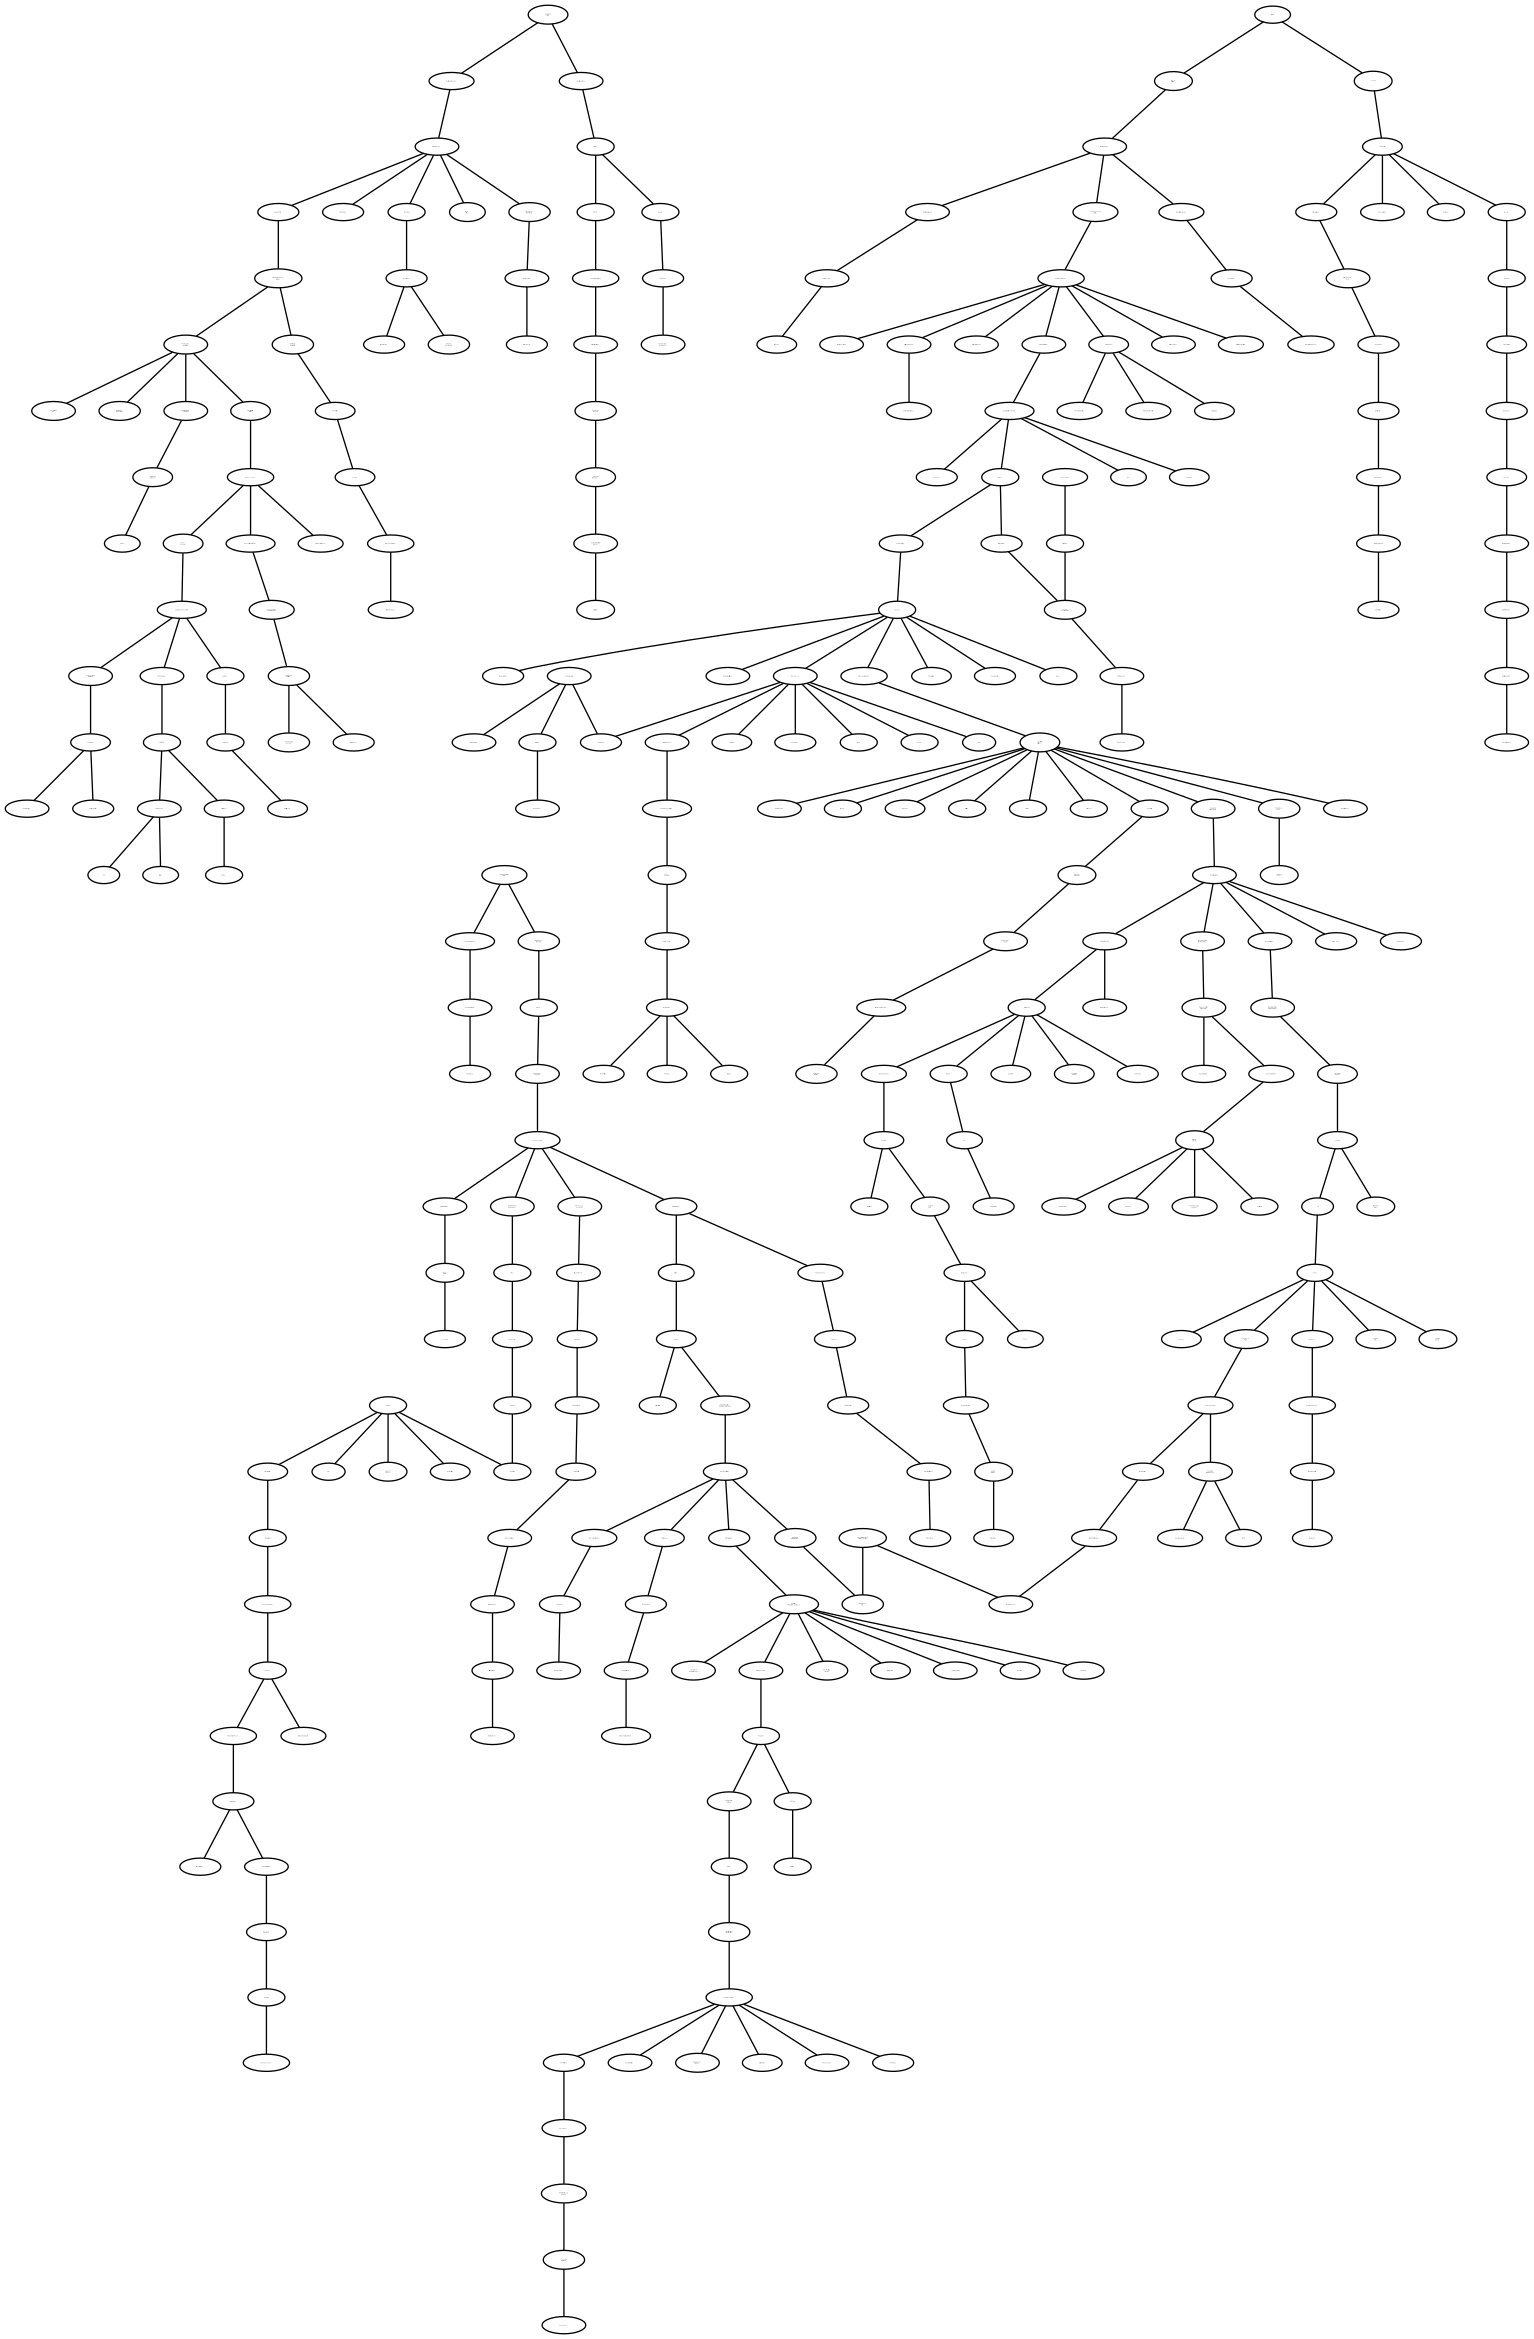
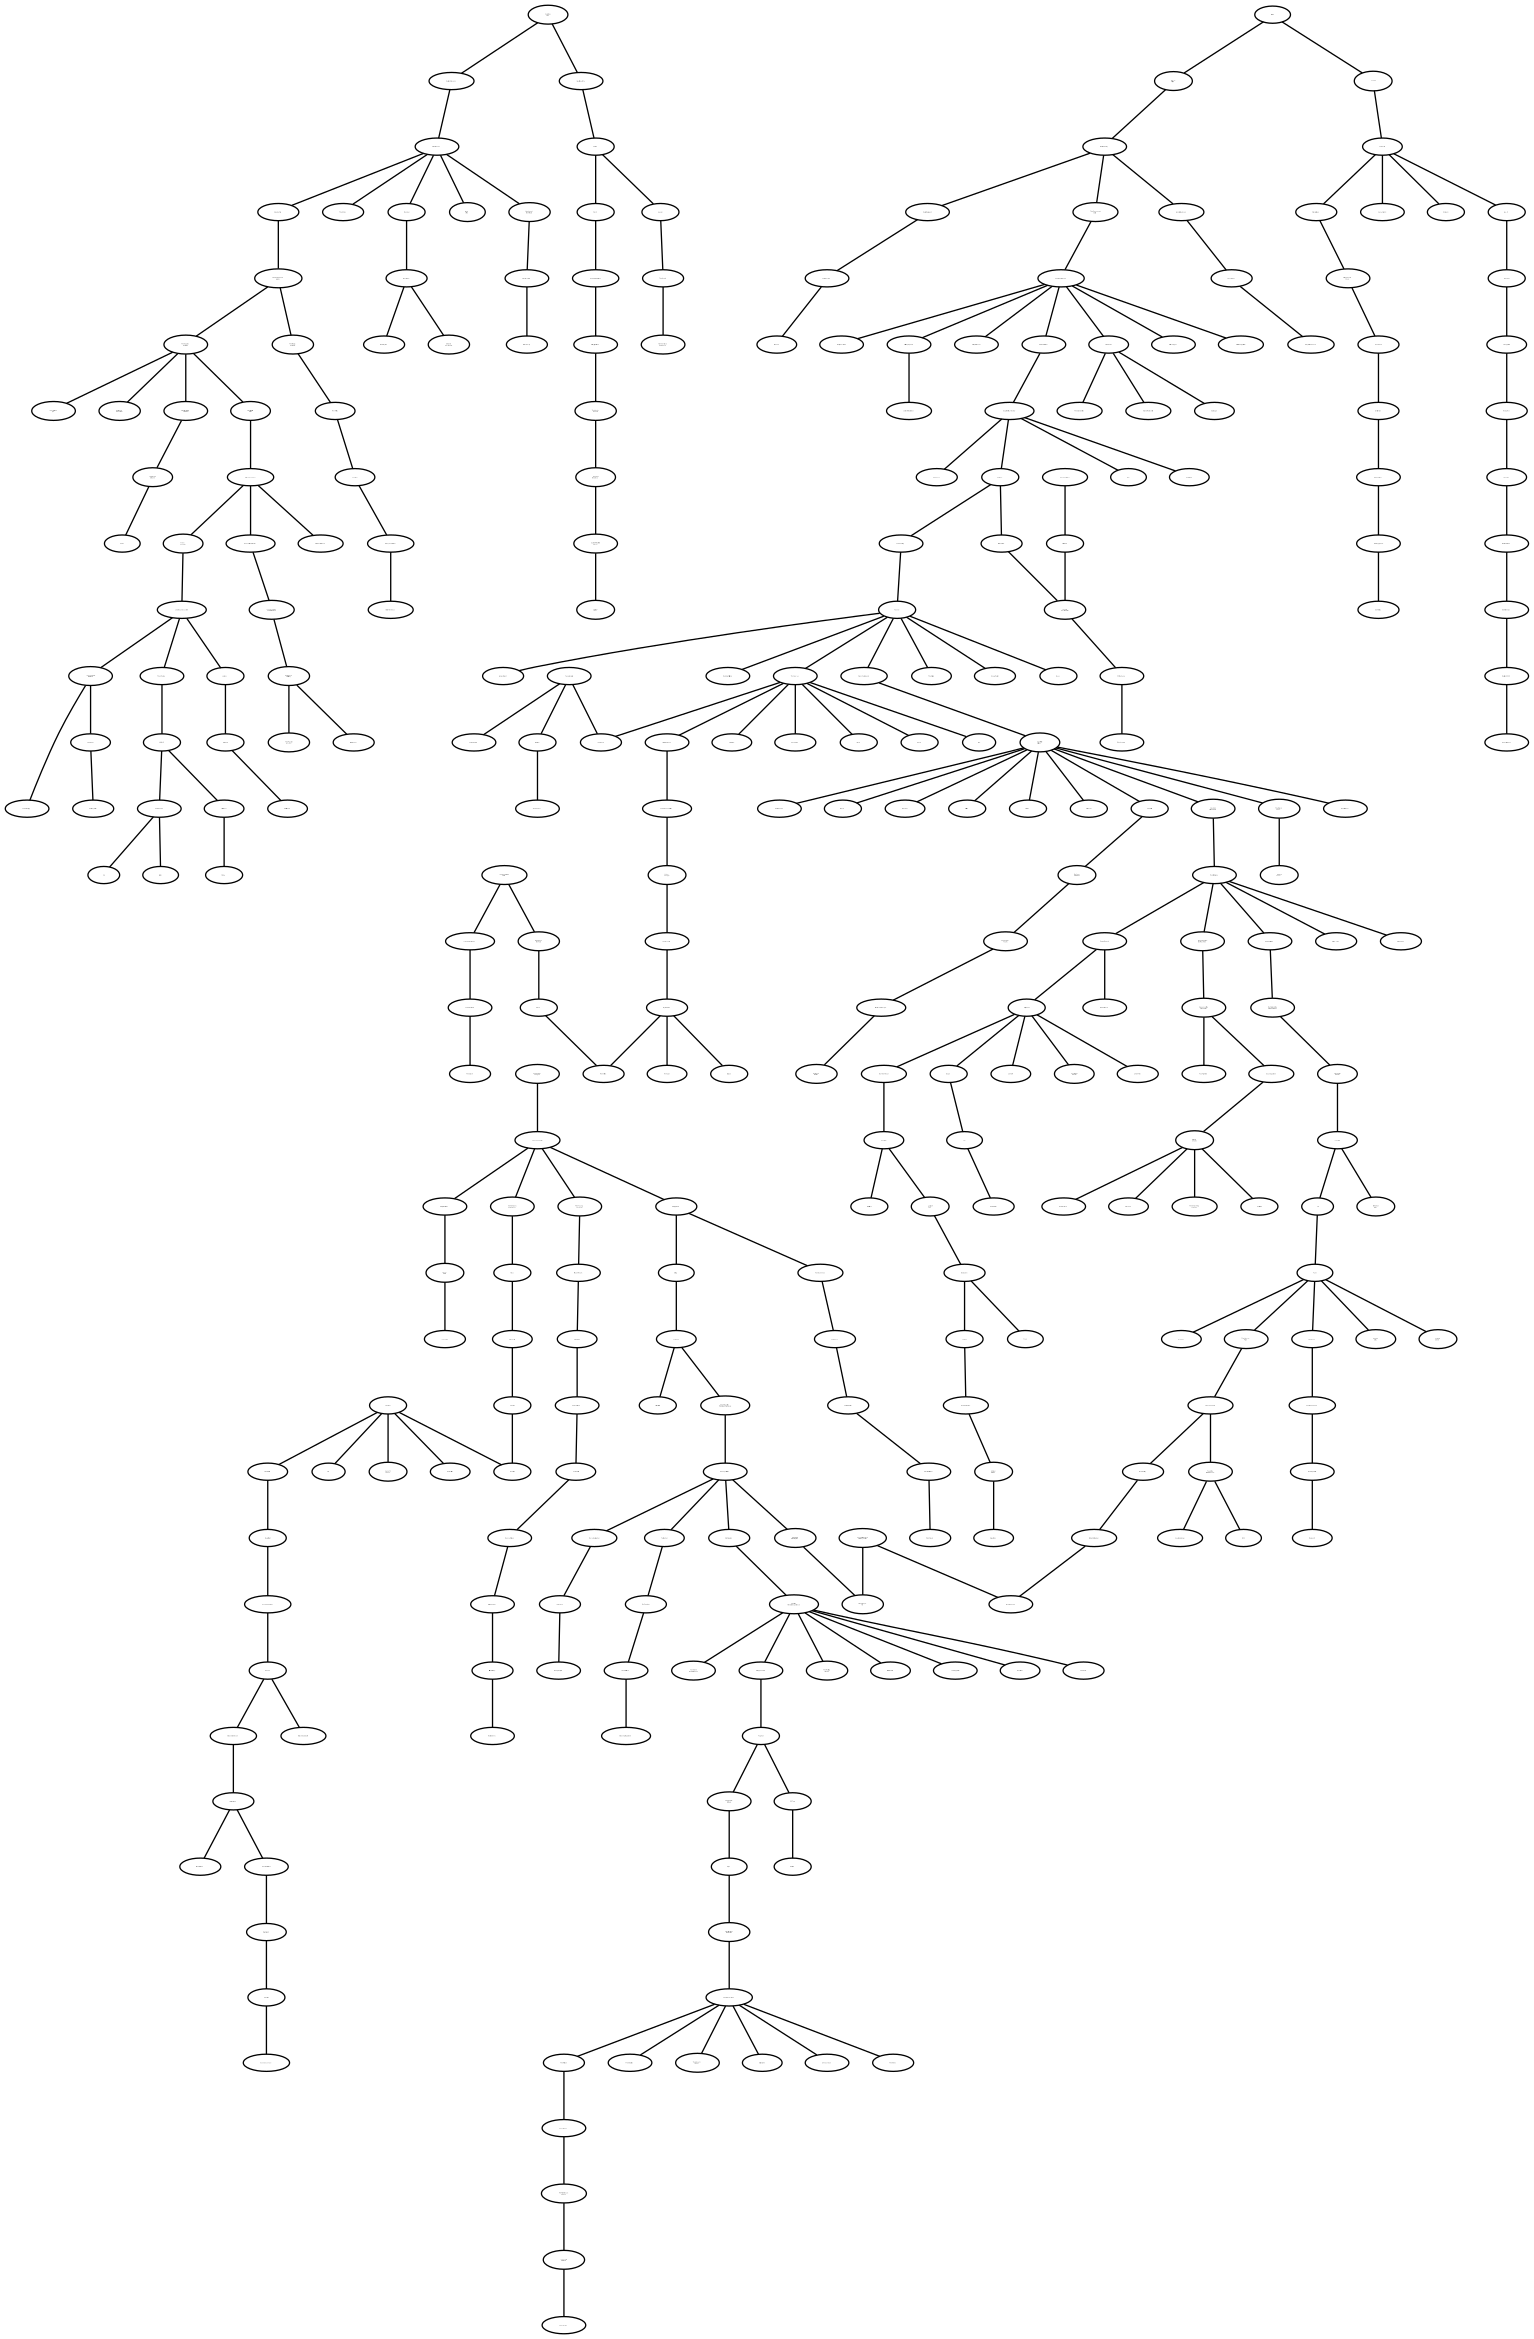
edge "Overseer" -- "The Prodigy": now "The Chemical Brothers" -- "The Prodigy"
edge "Devo" -- "The Human League": now "Devo" -- "The Smiths"
